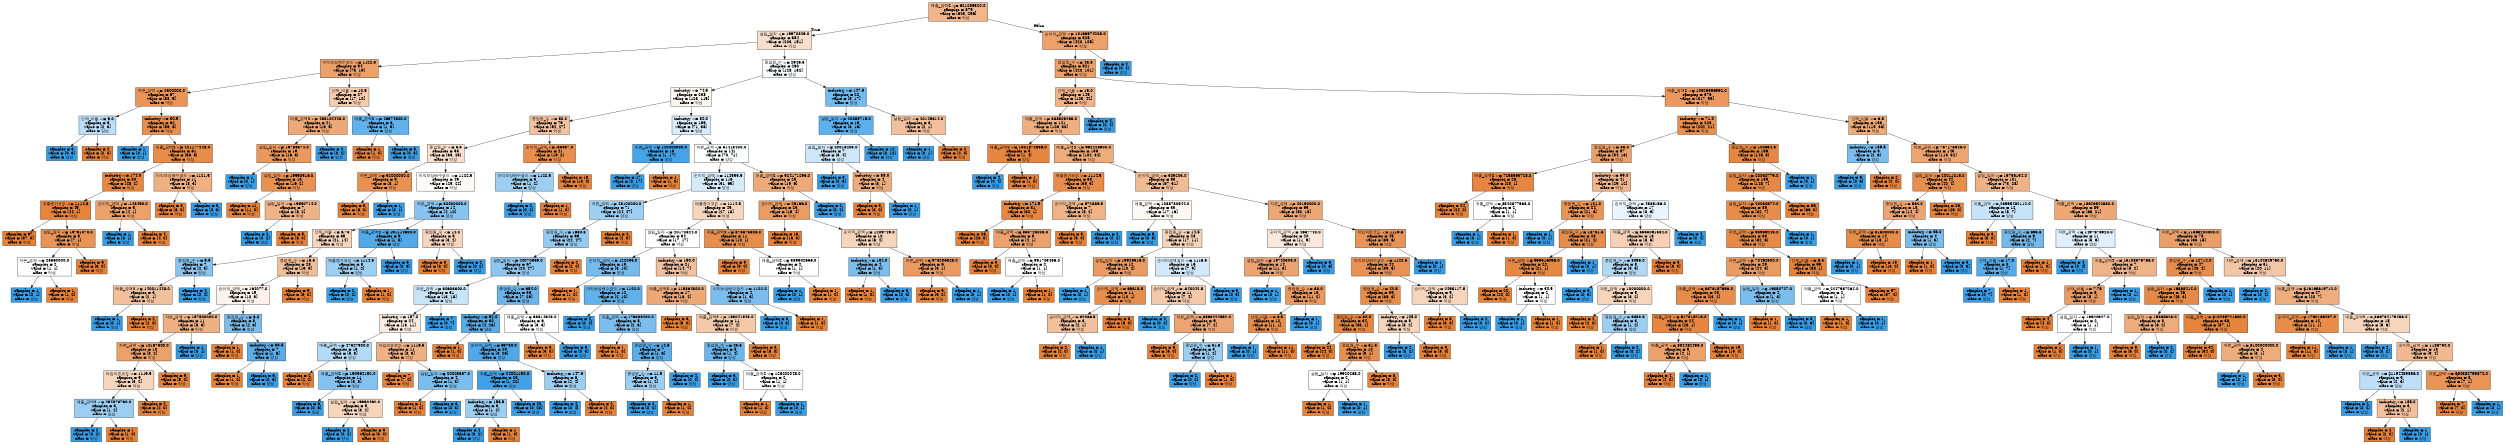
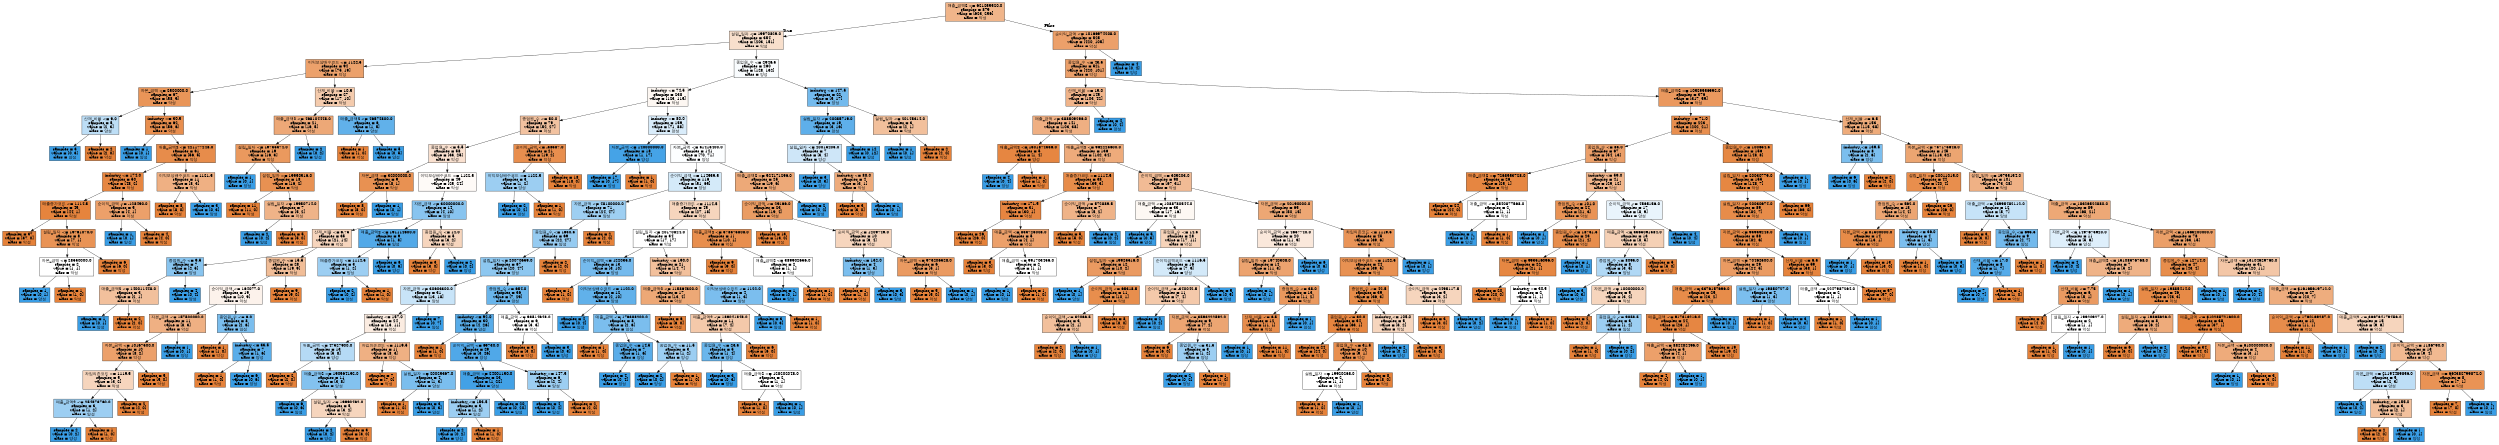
edge "종업원_수 <= 14.5 samples = 7 value = [1, 6] class = 양성" -> "종업원_수 <= 11.5 samples = 3 value = [1, 2] class = 양성": now "매출_금액 <= 176388200.0 samples = 8 value = [2, 6] class = 양성" -> "종업원_수 <= 11.5 samples = 3 value = [1, 2] class = 양성"
